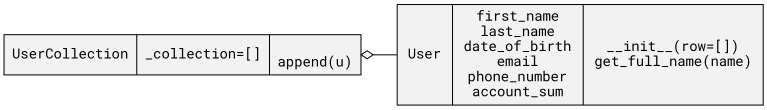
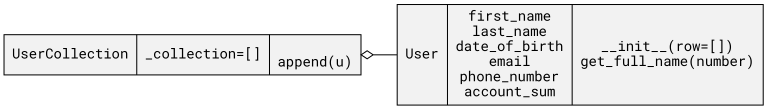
node "User": text "get_full_name(name)" -> "get_full_name(number)"
